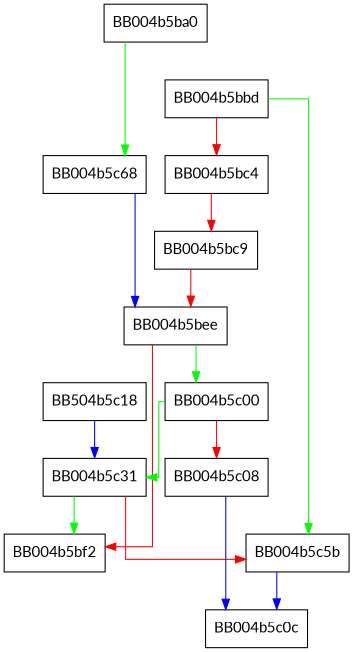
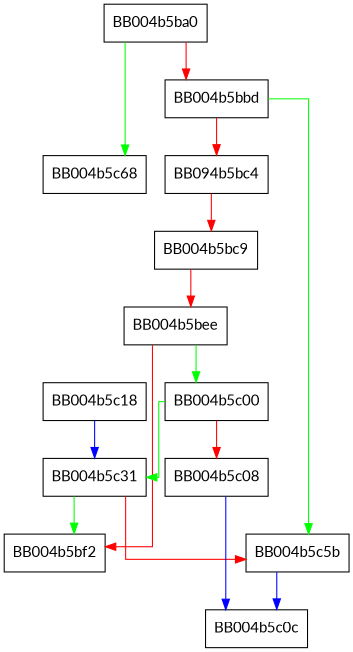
edge "BB004b5ba0" -> "BB004b5bbd": added
node "BB004b5bc4": label "BB004b5bc4" -> "BB094b5bc4"
edge "BB004b5c68" -> "BB004b5bee": removed
node "BB504b5c18": label "BB504b5c18" -> "BB004b5c18"
